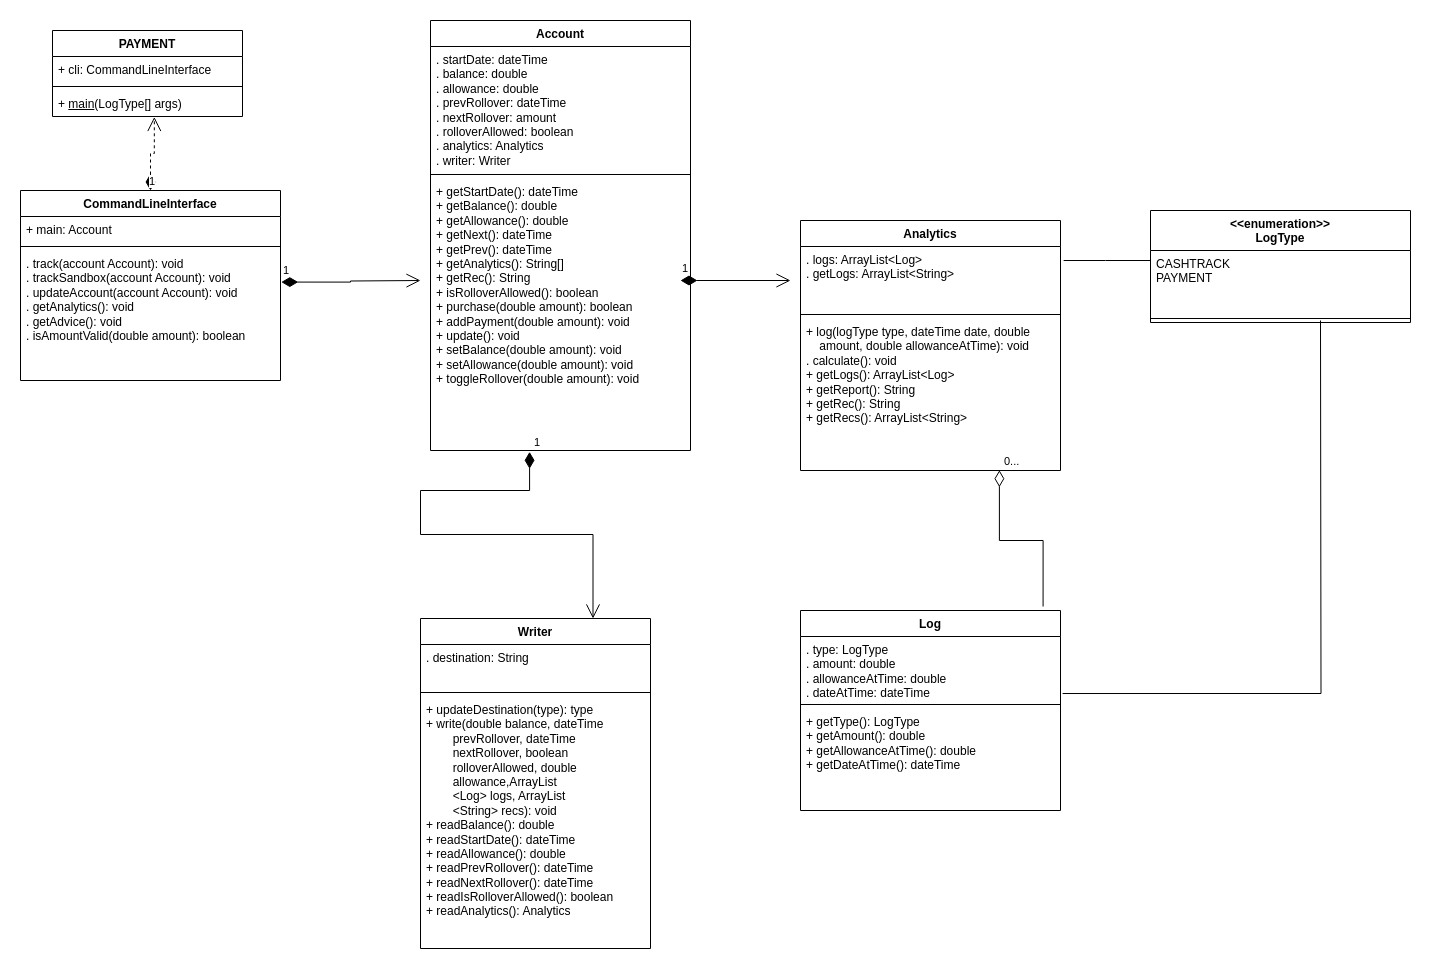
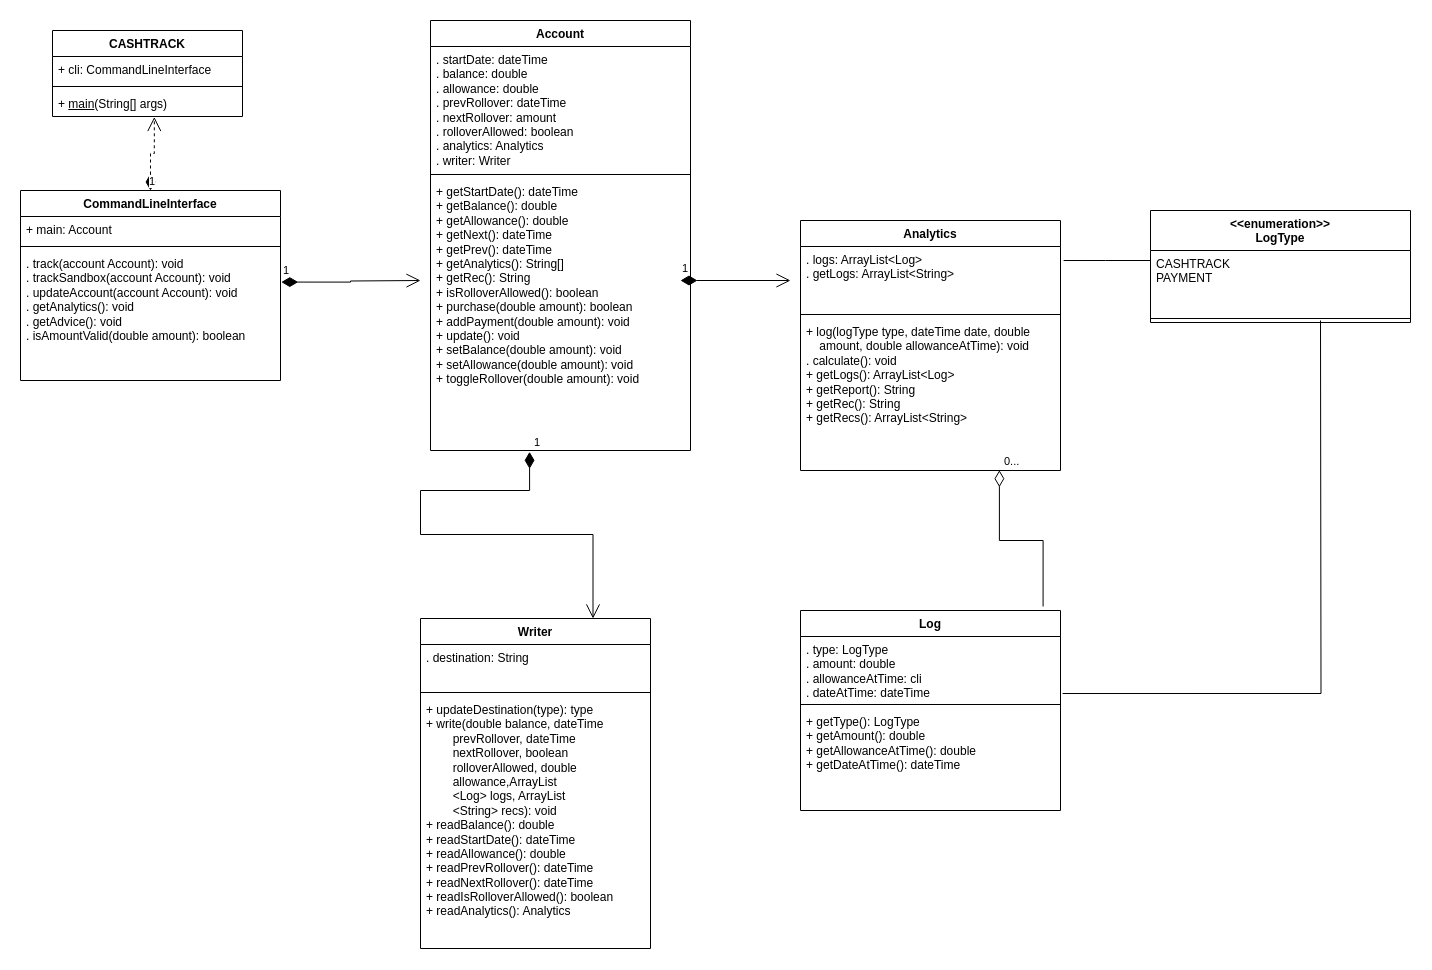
node "PAYMENT": label "PAYMENT" -> "CASHTRACK"
node "+ main(LogType[] args)": label "+ main(LogType[] args)" -> "+ main(String[] args)"
node ". type: LogType . amount: double . allowanceAtTime: double . dateAtTime: dateTime": label ". type: LogType . amount: double . allowanceAtTime: double . dateAtTime: dateTime" -> ". type: LogType . amount: double . allowanceAtTime: cli . dateAtTime: dateTime"
